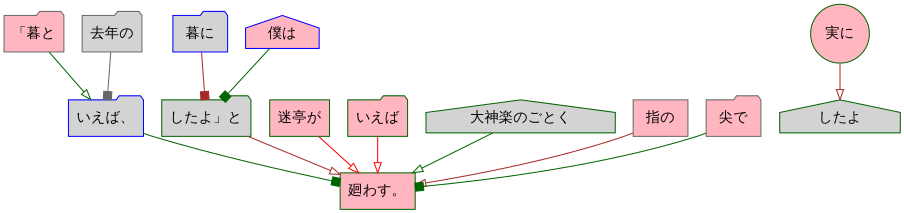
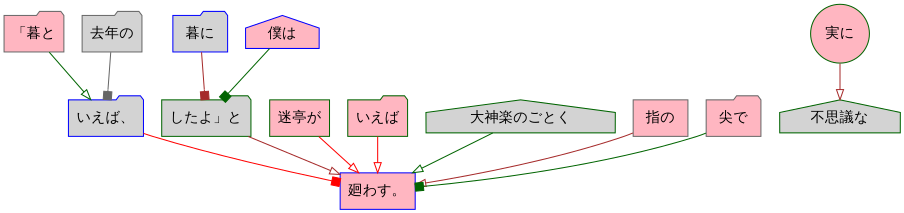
node "したよ": label "したよ" -> "不思議な"
edge "いえば、" -> "廻わす。": color darkgreen -> red
node "廻わす。": color darkgreen -> blue
